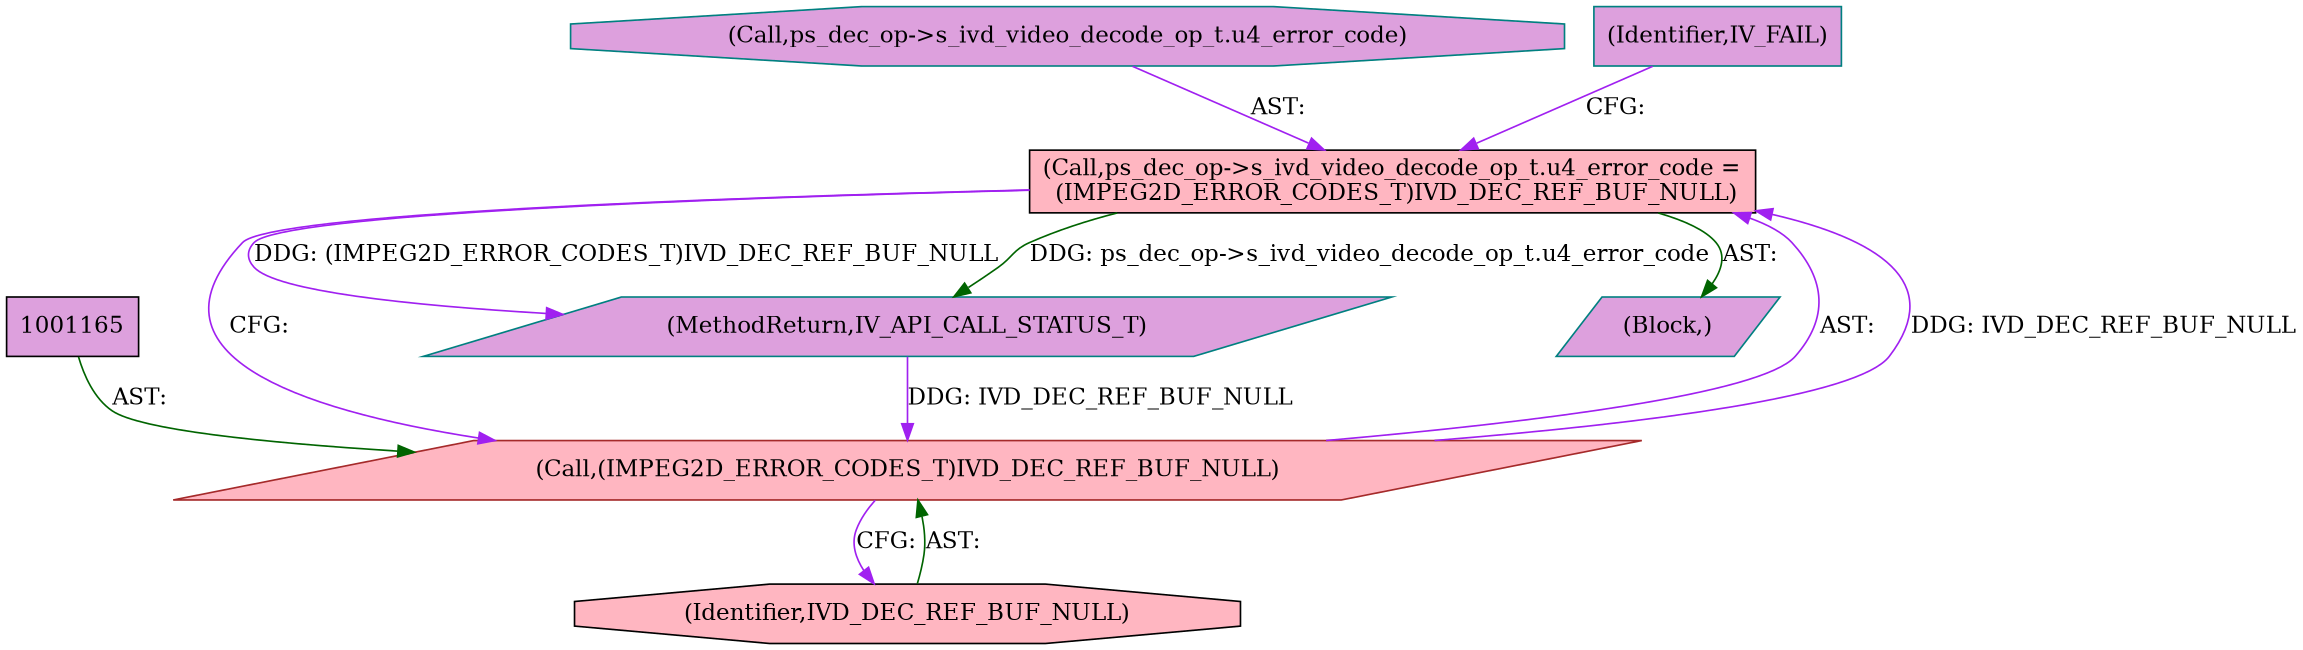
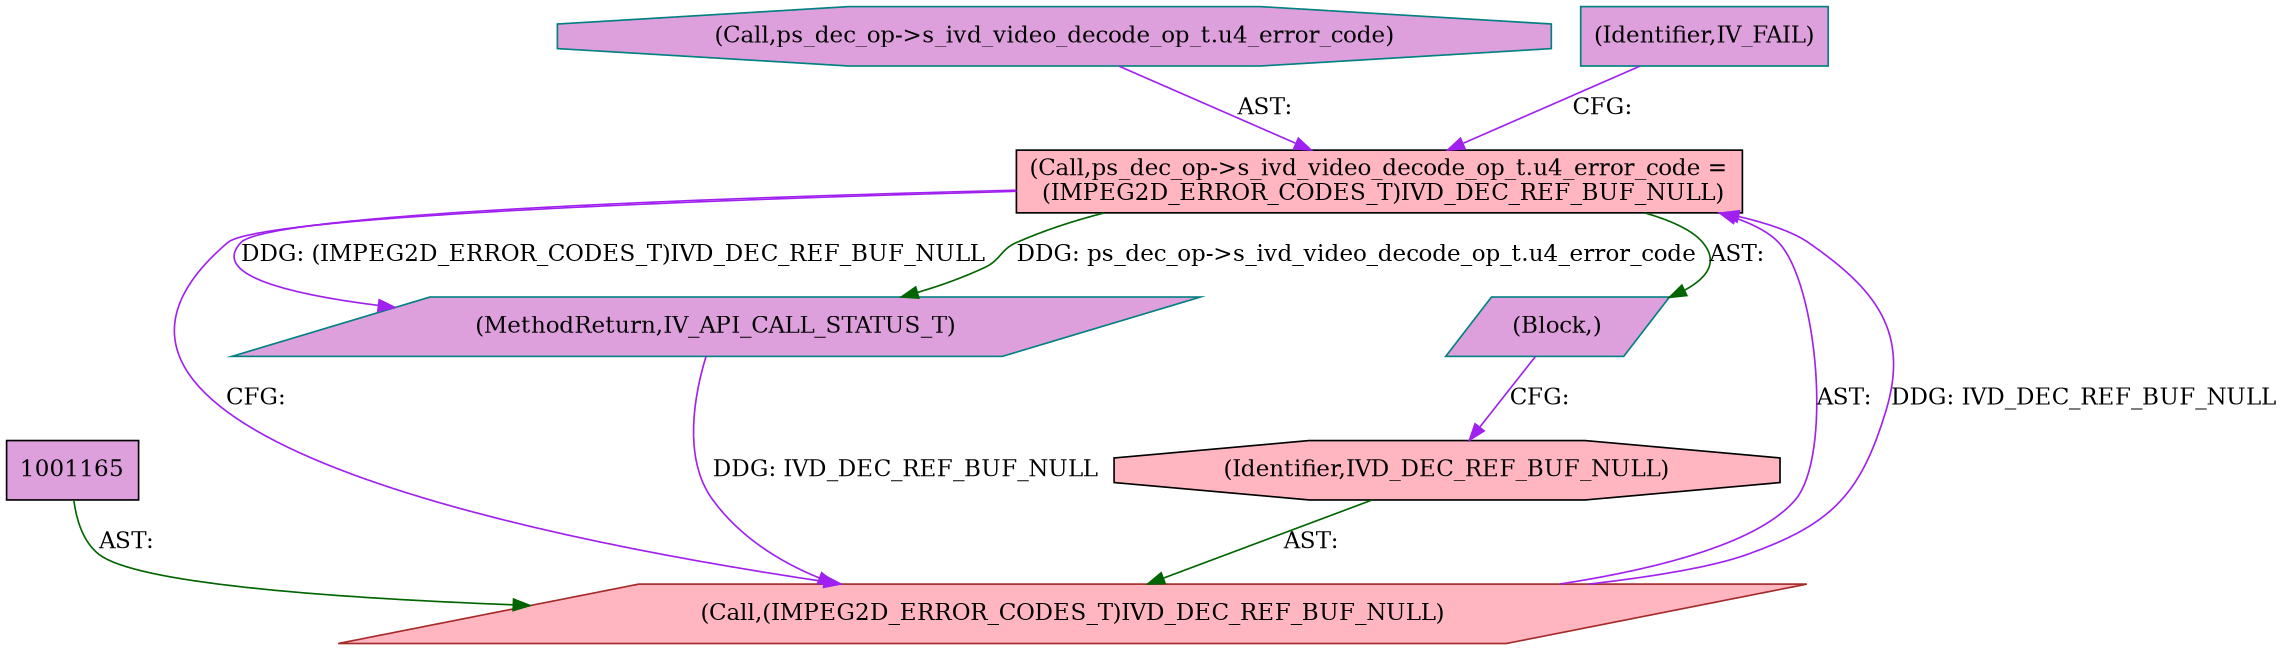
edge "(Call,(IMPEG2D_ERROR_CODES_T)IVD_DEC_REF_BUF_NULL)" -> "(Identifier,IVD_DEC_REF_BUF_NULL)": now "(Block,)" -> "(Identifier,IVD_DEC_REF_BUF_NULL)"
